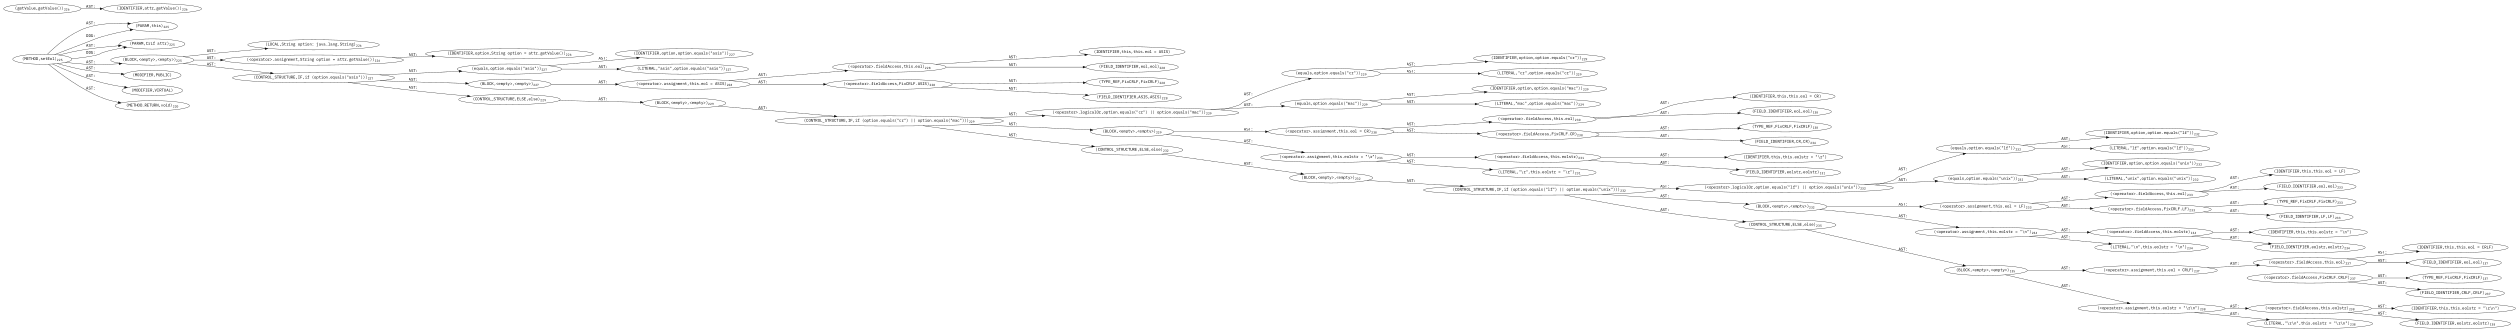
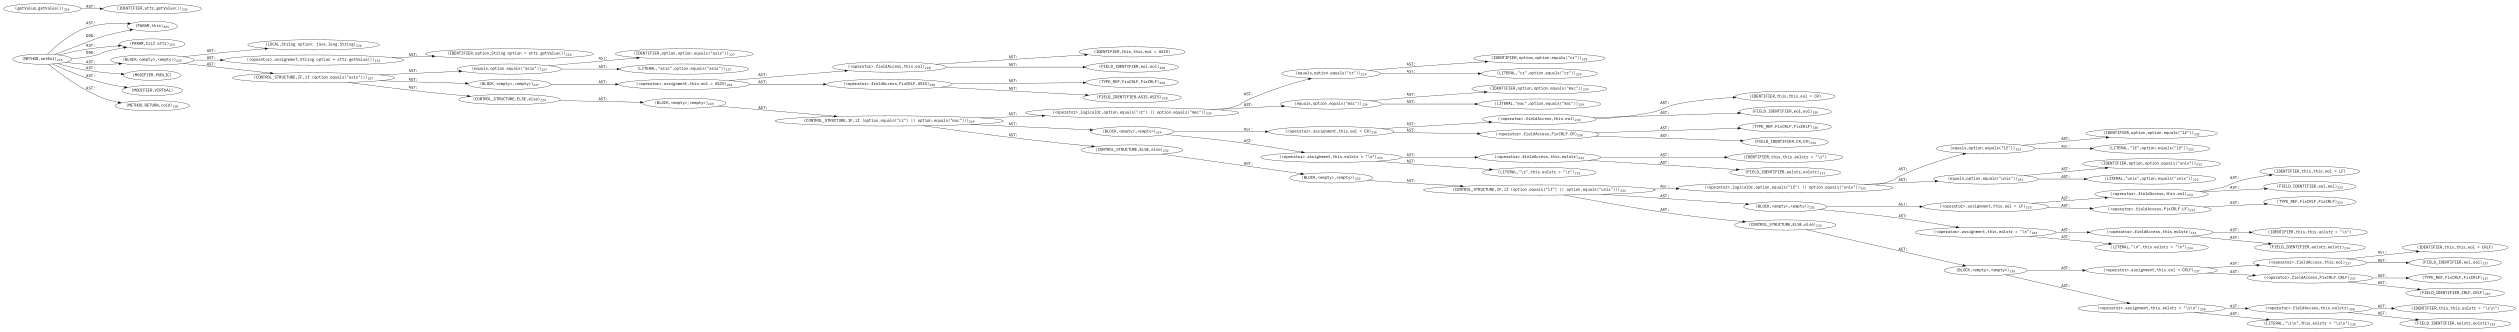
node "(FIELD_IDENTIFIER,LF,LF)": removed
edge "(<operator>.assignment,this.eol = CRLF)" -> "(<operator>.fieldAccess,FixCRLF.CRLF)": added, label "AST:"
